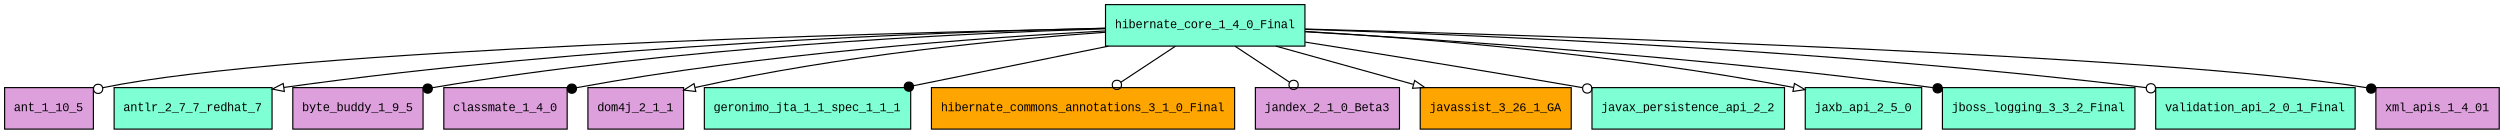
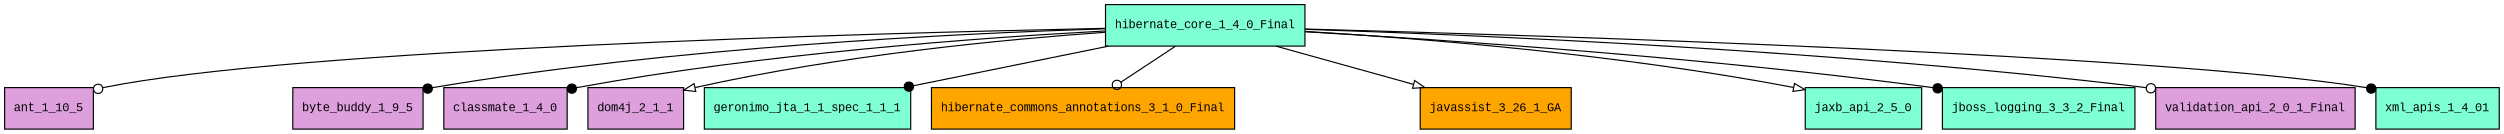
node "antlr_2_7_7_redhat_7": removed
node "jandex_2_1_0_Beta3": removed
node "javax_persistence_api_2_2": removed
node "validation_api_2_0_1_Final": fillcolor aquamarine -> plum
node "xml_apis_1_4_01": fillcolor plum -> aquamarine
